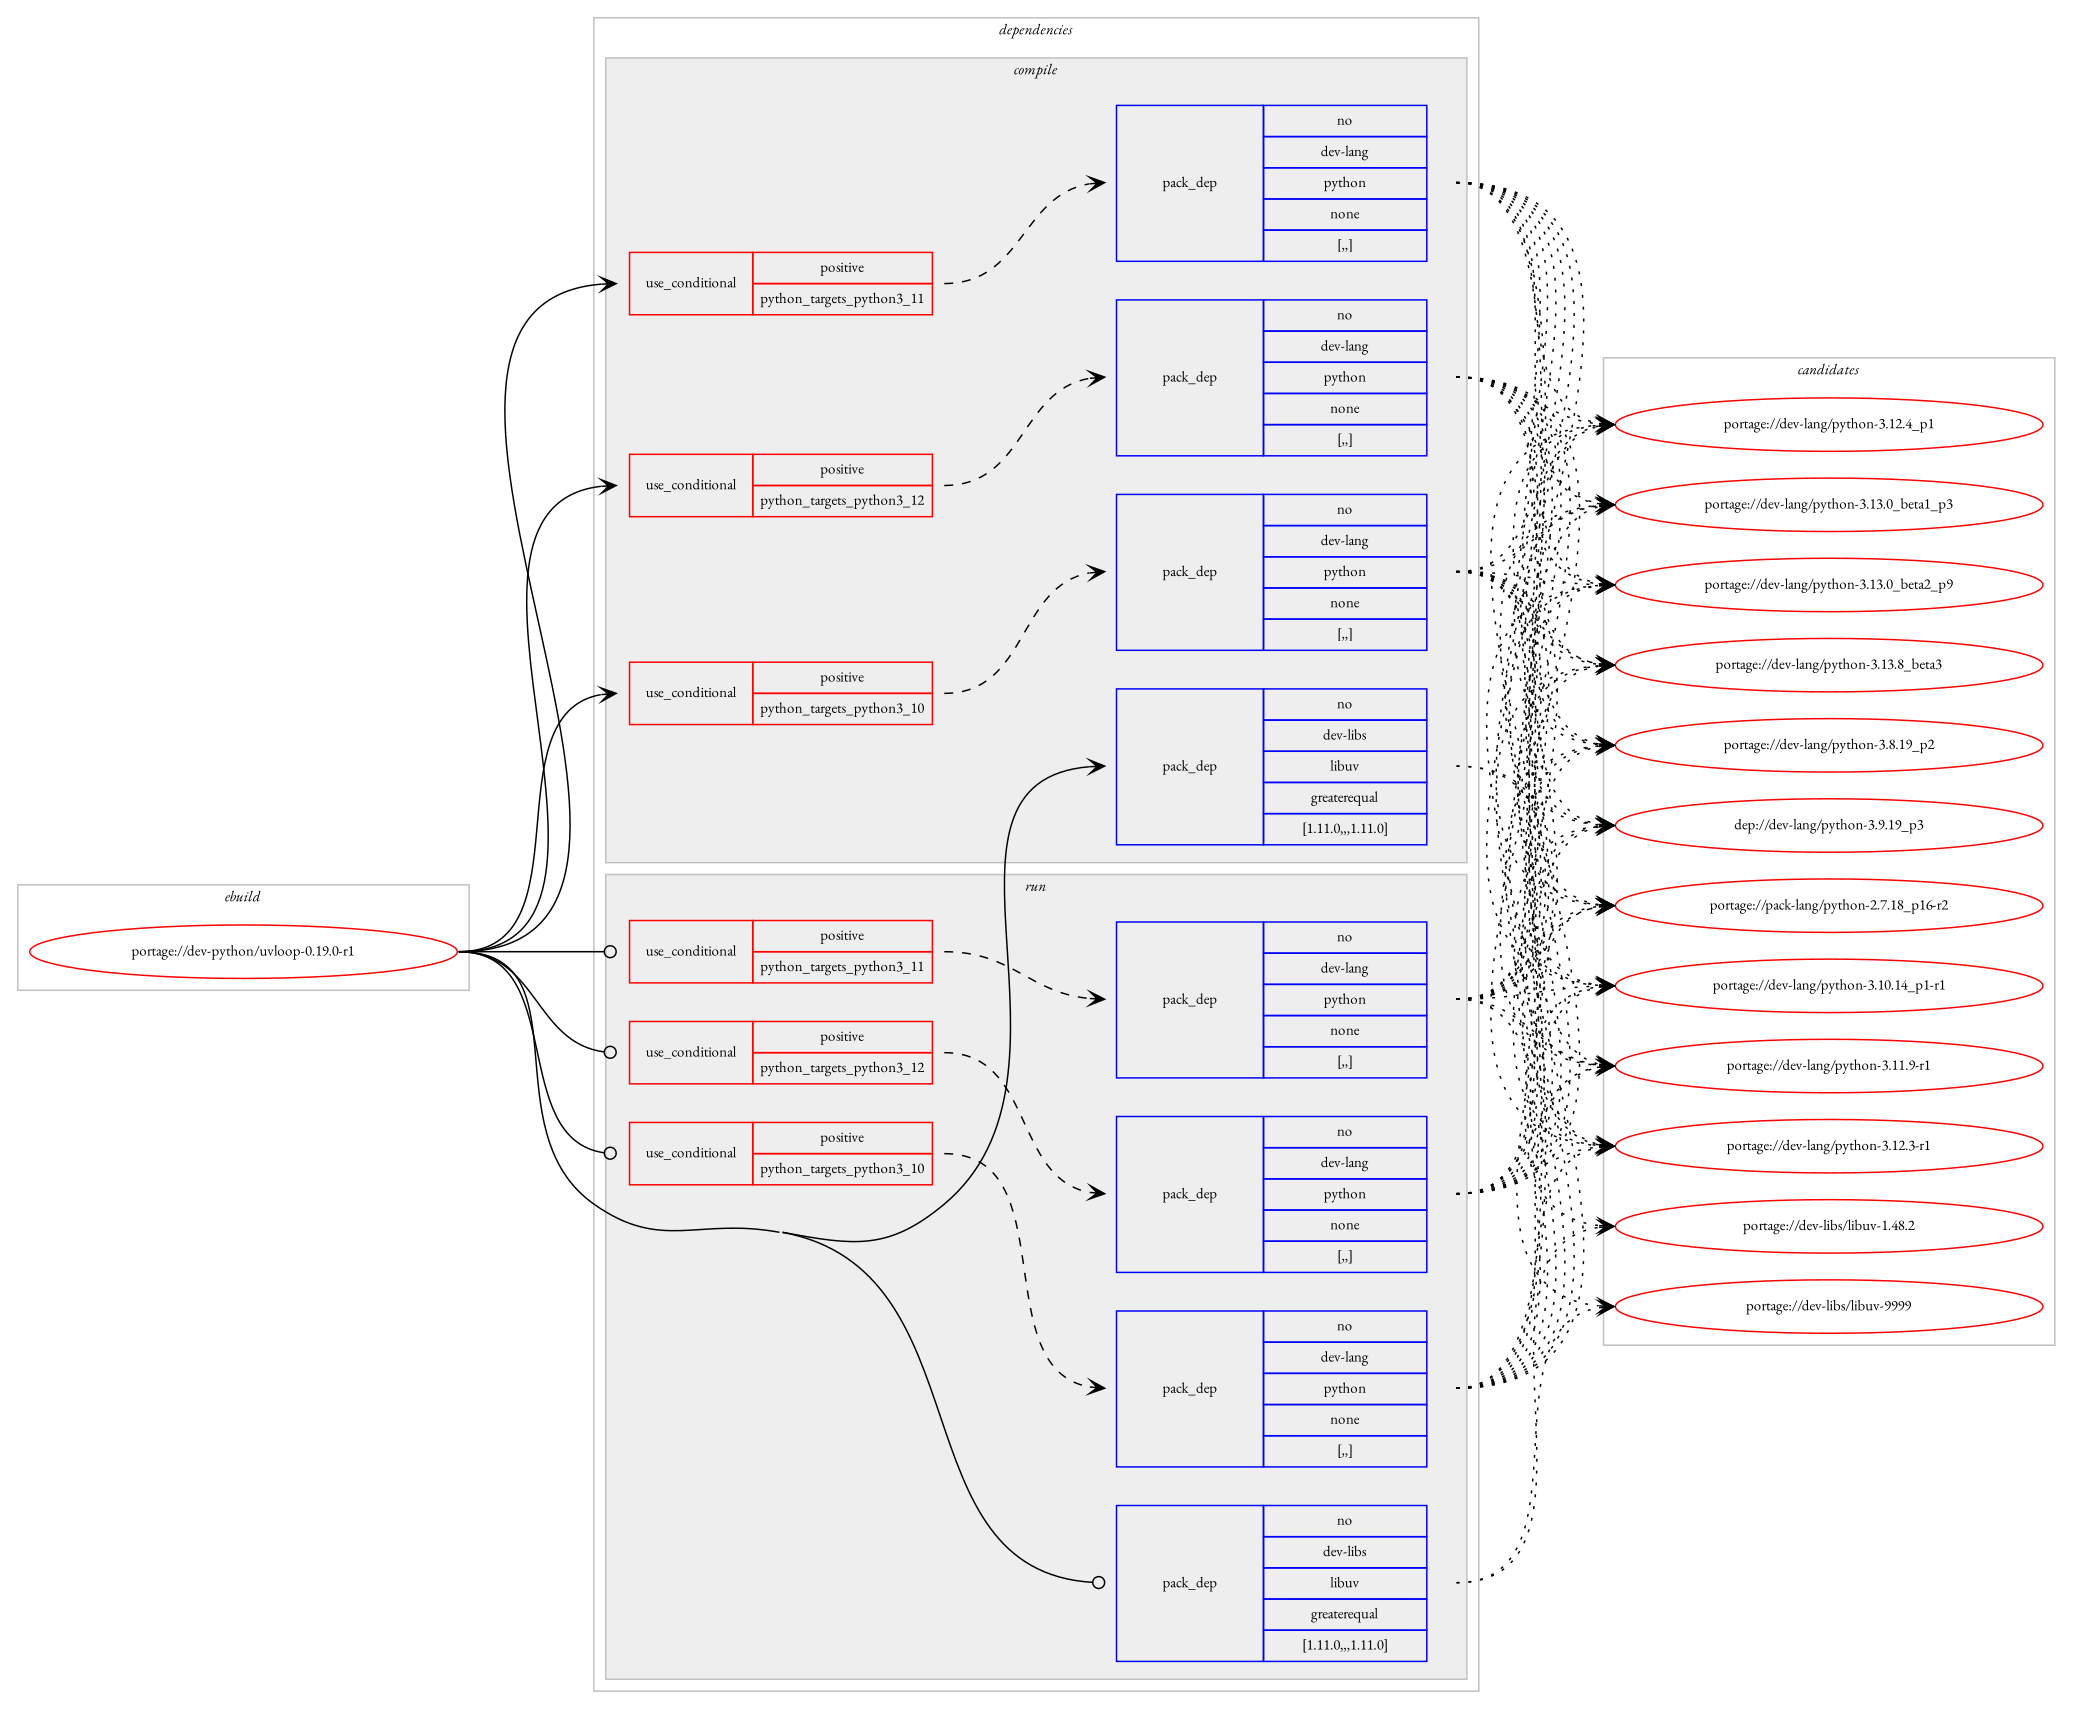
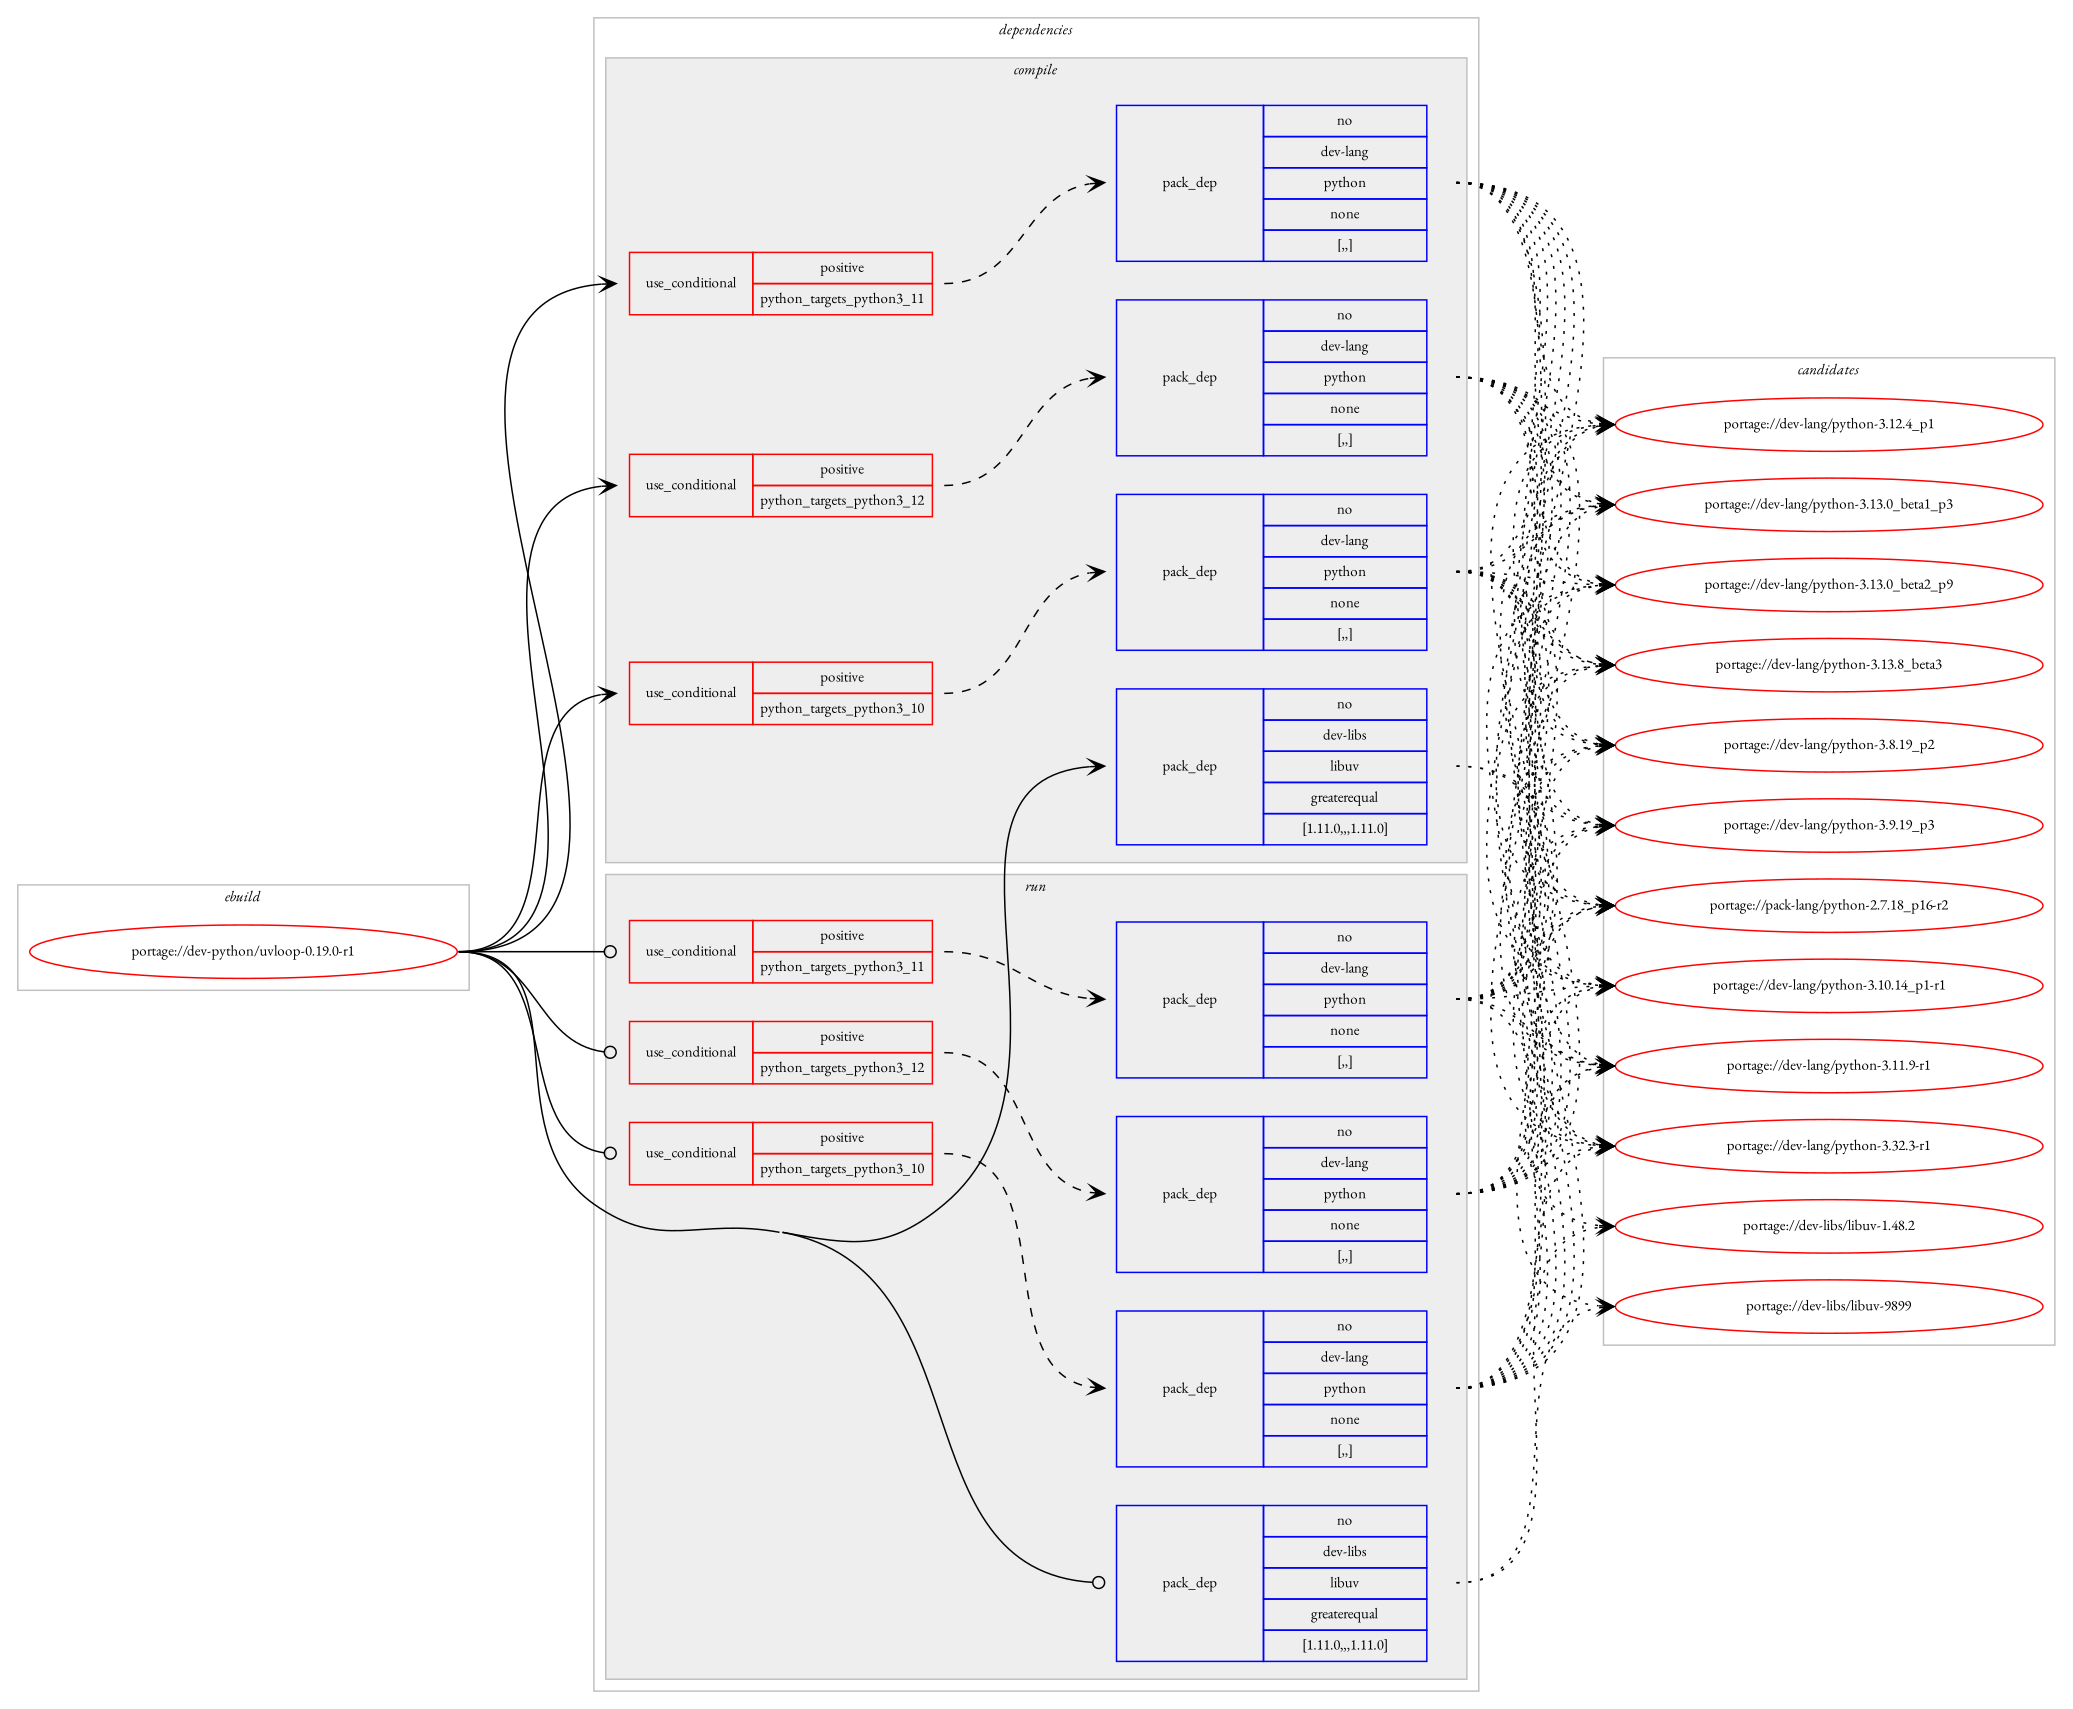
node "dep://dev-lang/python-3.9.19_p3": label "dep://dev-lang/python-3.9.19_p3" -> "portage://dev-lang/python-3.9.19_p3"
node "portage://dev-lang/python-3.12.3-r1": label "portage://dev-lang/python-3.12.3-r1" -> "portage://dev-lang/python-3.32.3-r1"
node "portage://dev-libs/libuv-9999": label "portage://dev-libs/libuv-9999" -> "portage://dev-libs/libuv-9899"
